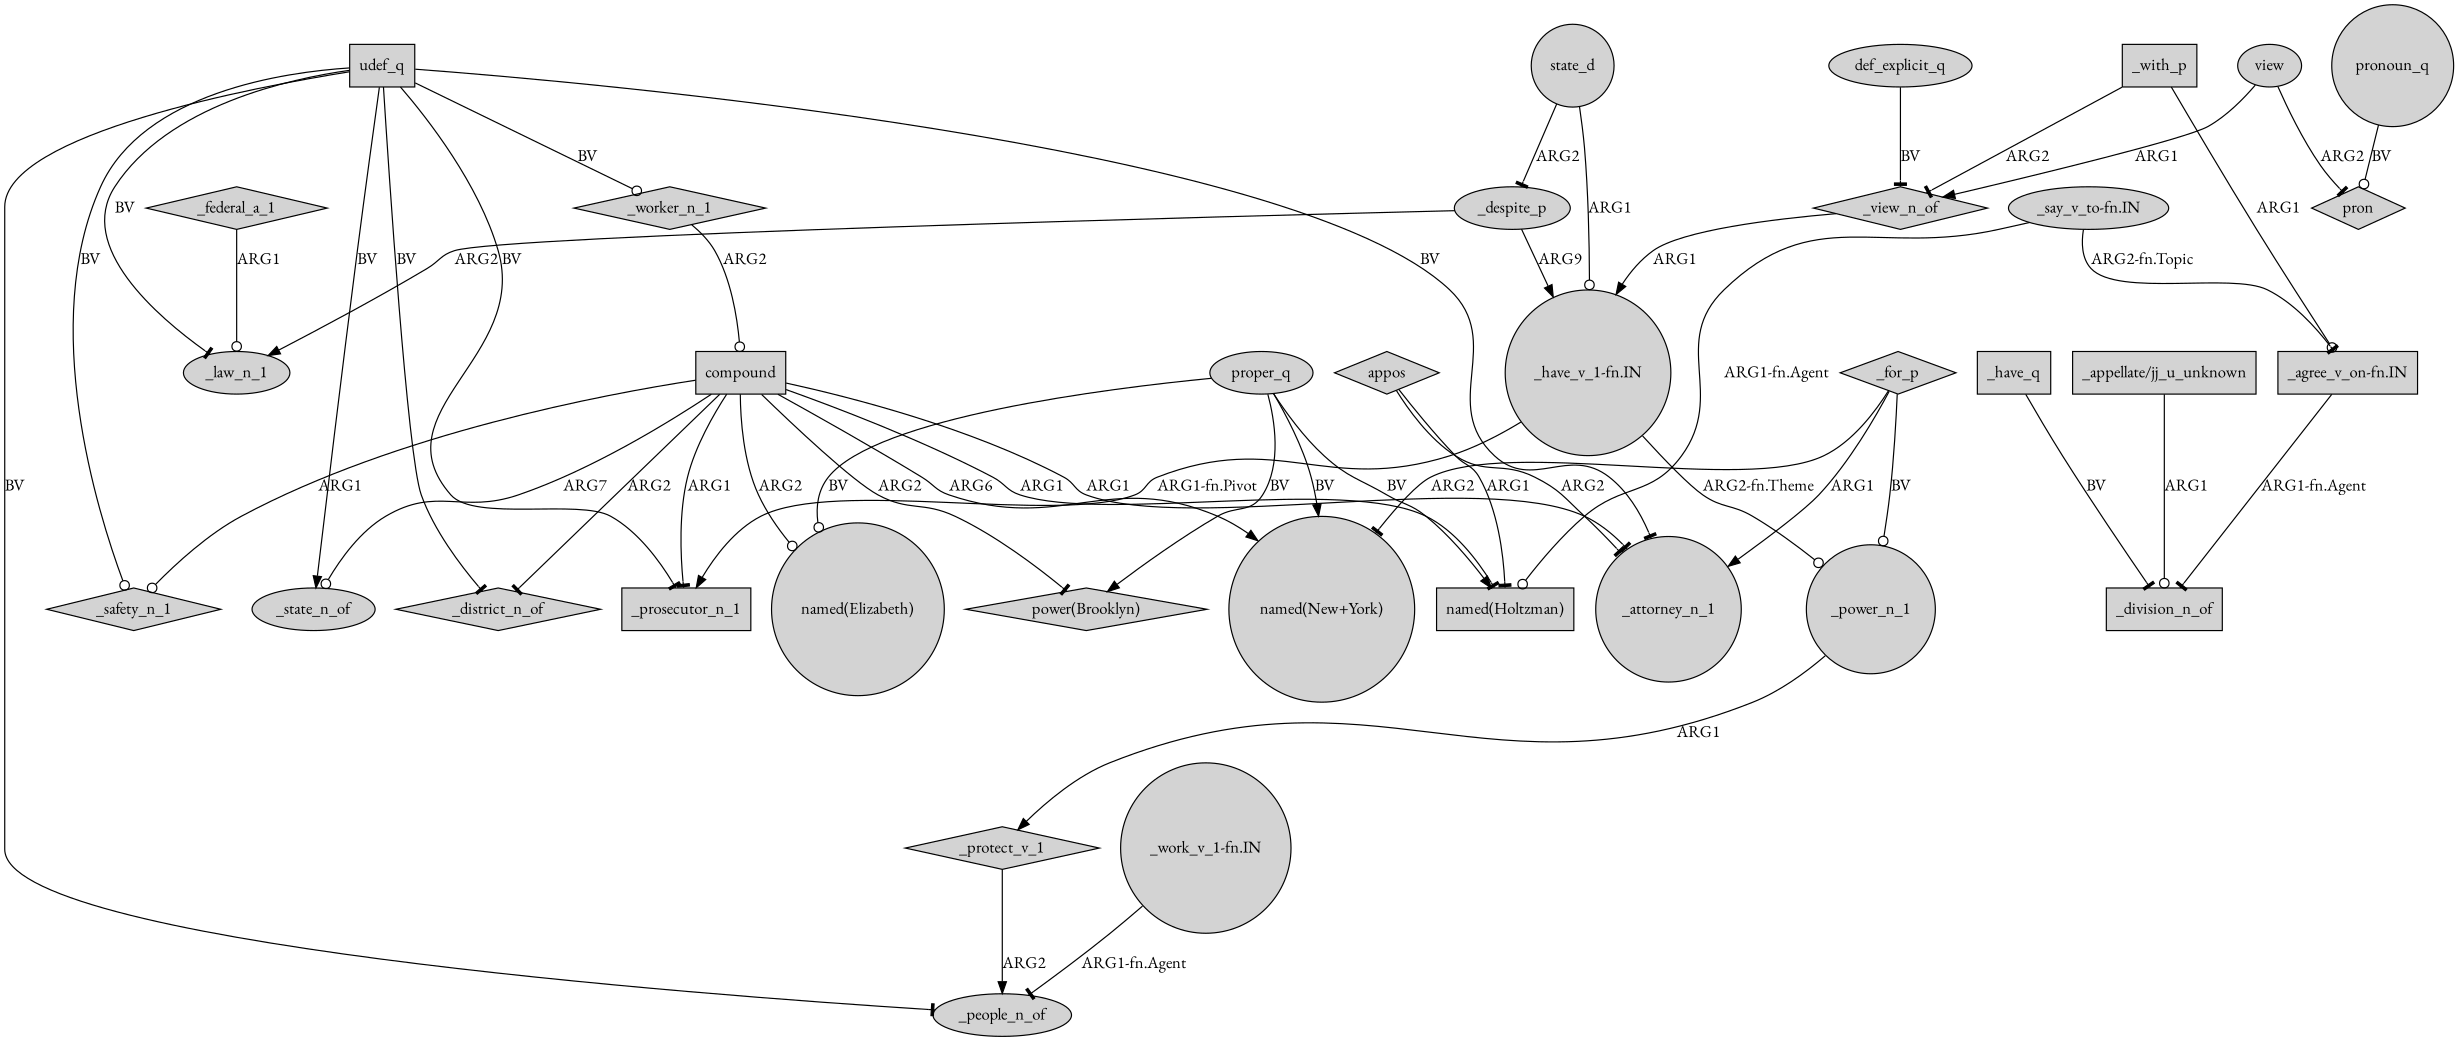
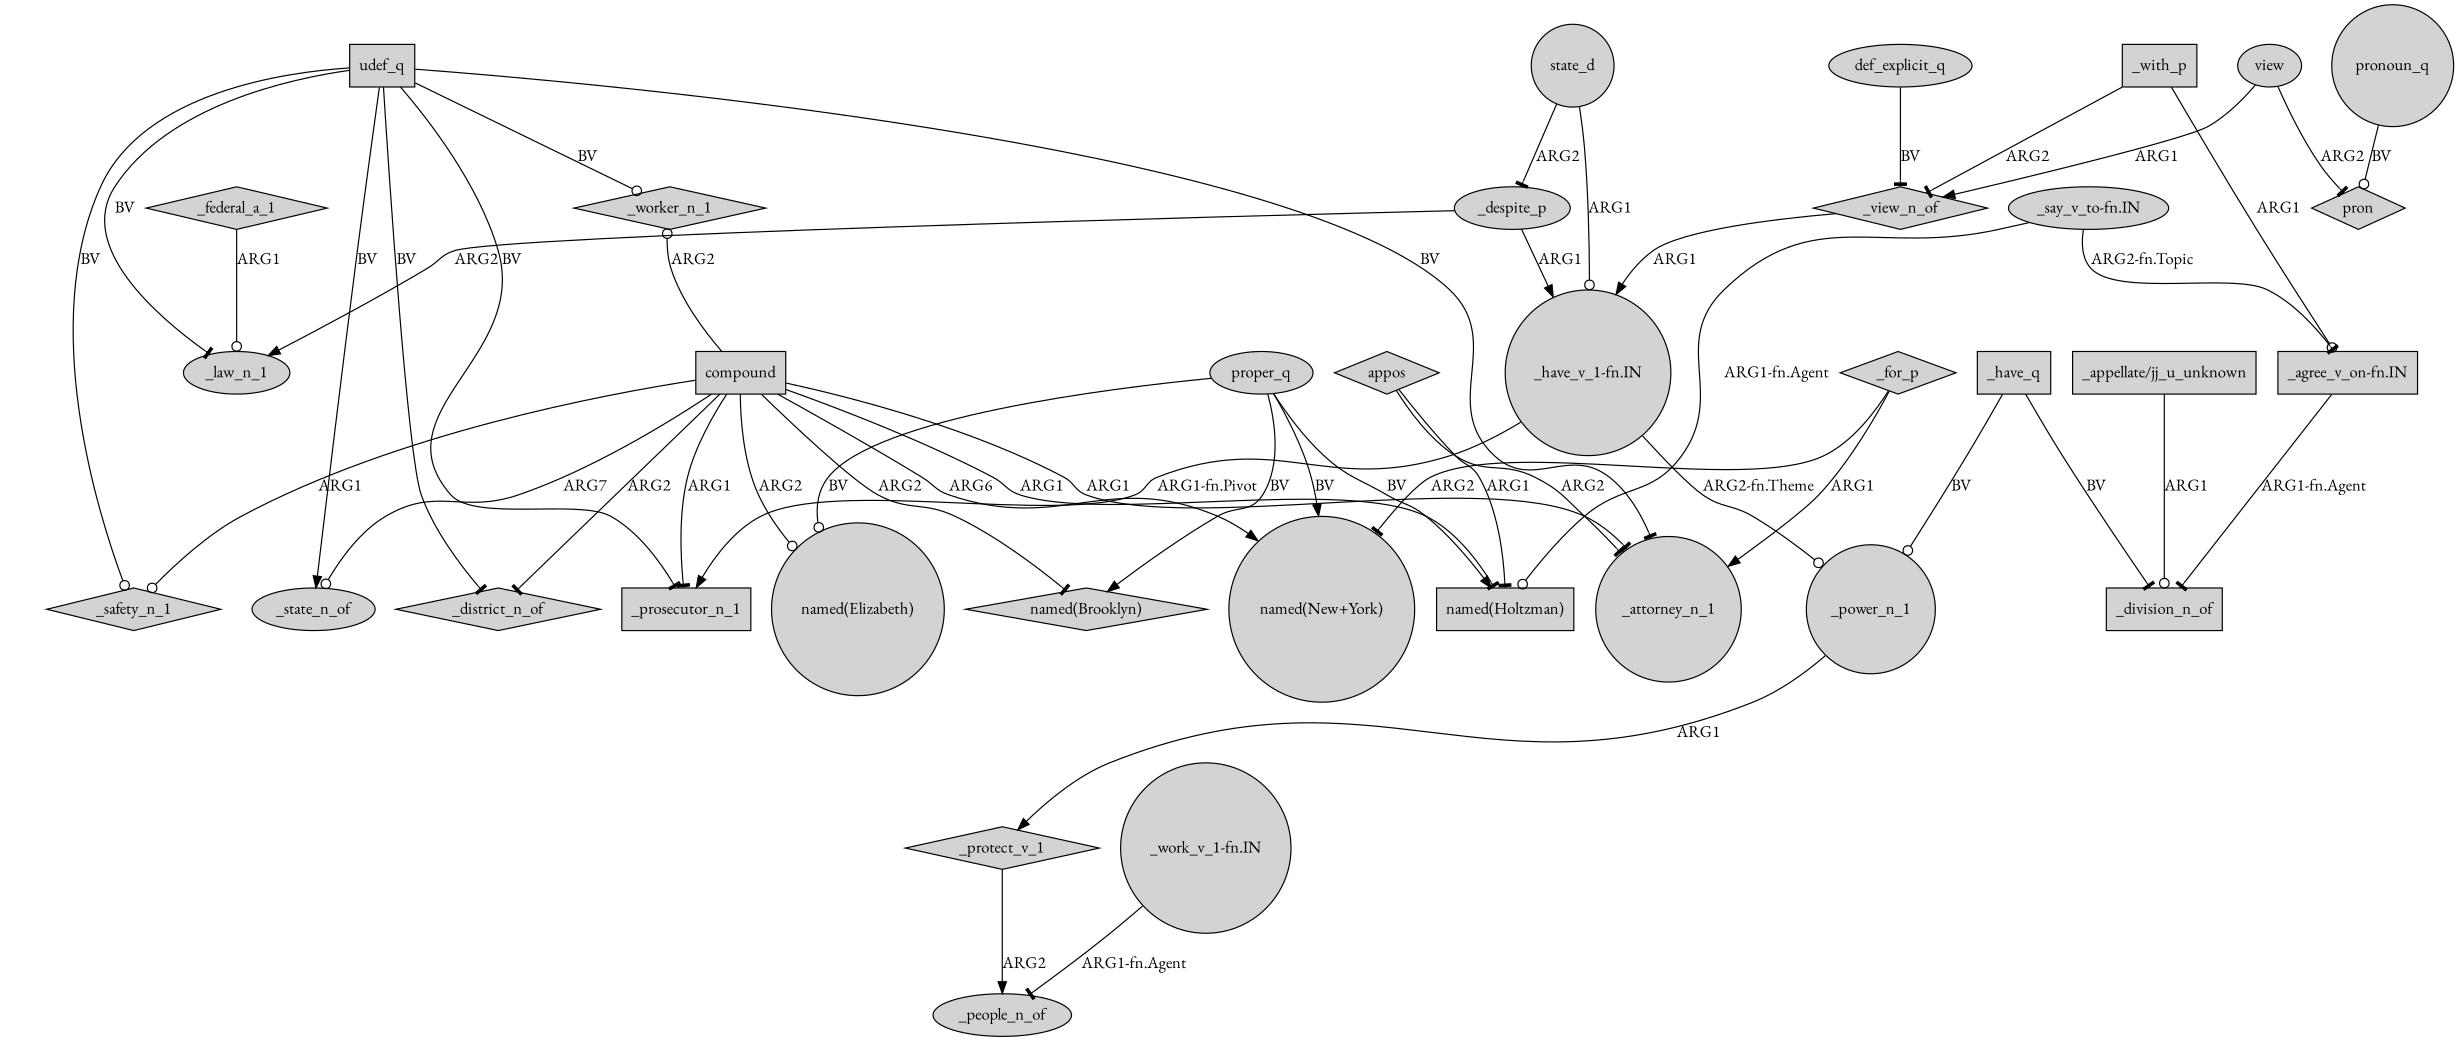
edge "_despite_p" -> "_have_v_1-fn.IN": label "ARG9" -> "ARG1"
edge "_worker_n_1" -> "compound": reversed
edge "_for_p" -> "_power_n_1": now "_have_q" -> "_power_n_1"
node "power(Brooklyn)": label "power(Brooklyn)" -> "named(Brooklyn)"
edge "udef_q" -> "_people_n_of": removed, label "BV"
